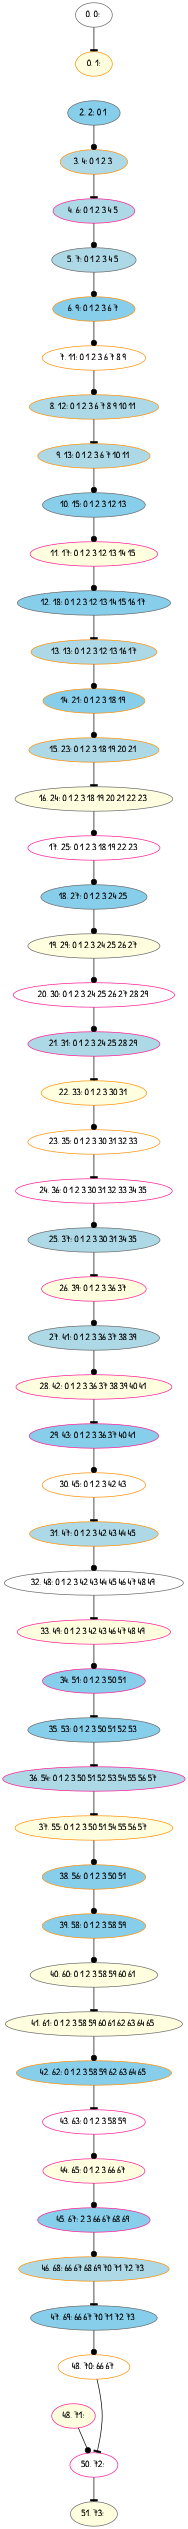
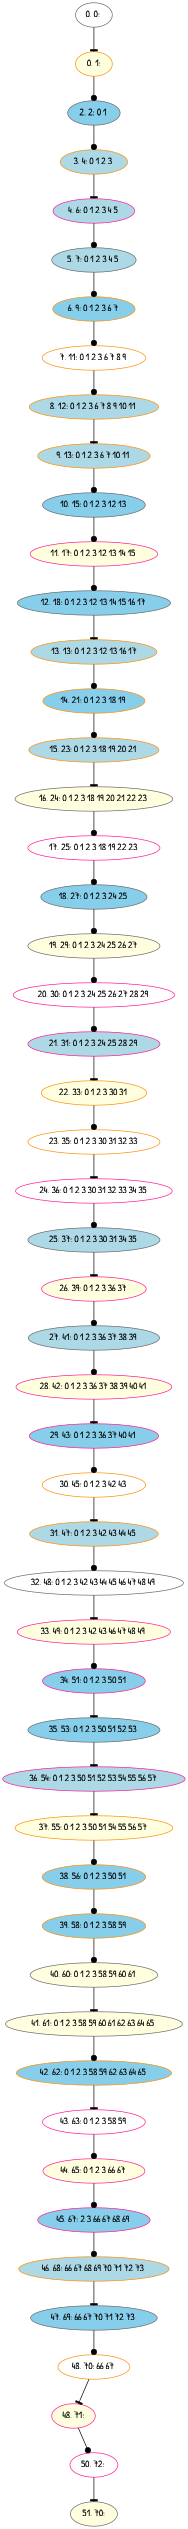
edge "0, 1:" -> "2, 2: 0 1": added
edge "48, 70: 66 67" -> "50, 72:": now "48, 70: 66 67" -> "48, 71:"
node "51, 73:": label "51, 73:" -> "51, 70:"
